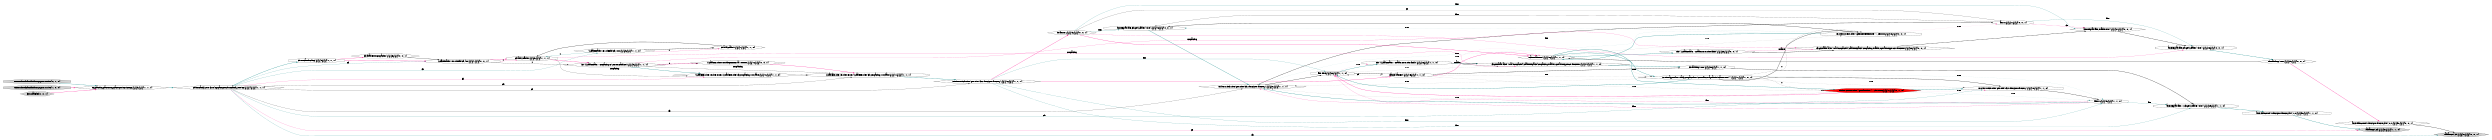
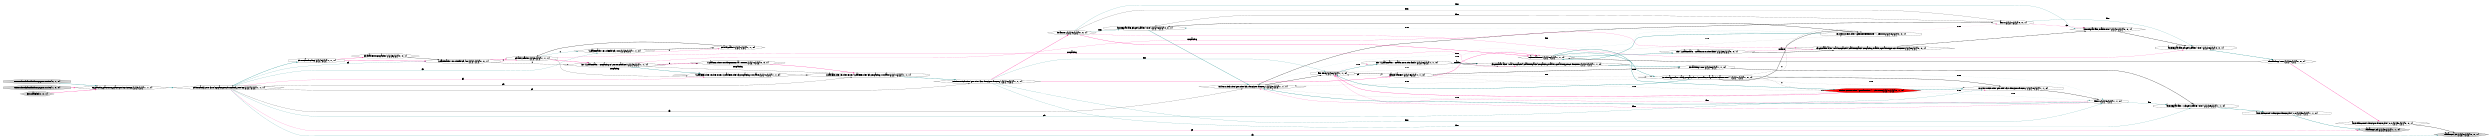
edge "int files = 1@@@13@@@['0', '0', '1']" -> "files++@@@21@@@['0', '0', '1']": label "cfs" -> "files"
edge "SSTableReader s = writeFile(cfs,1000)@@@6@@@['1', '1', '0']" -> "cfs.addSSTable(s)@@@8@@@['1', '1', '1']": reversed
